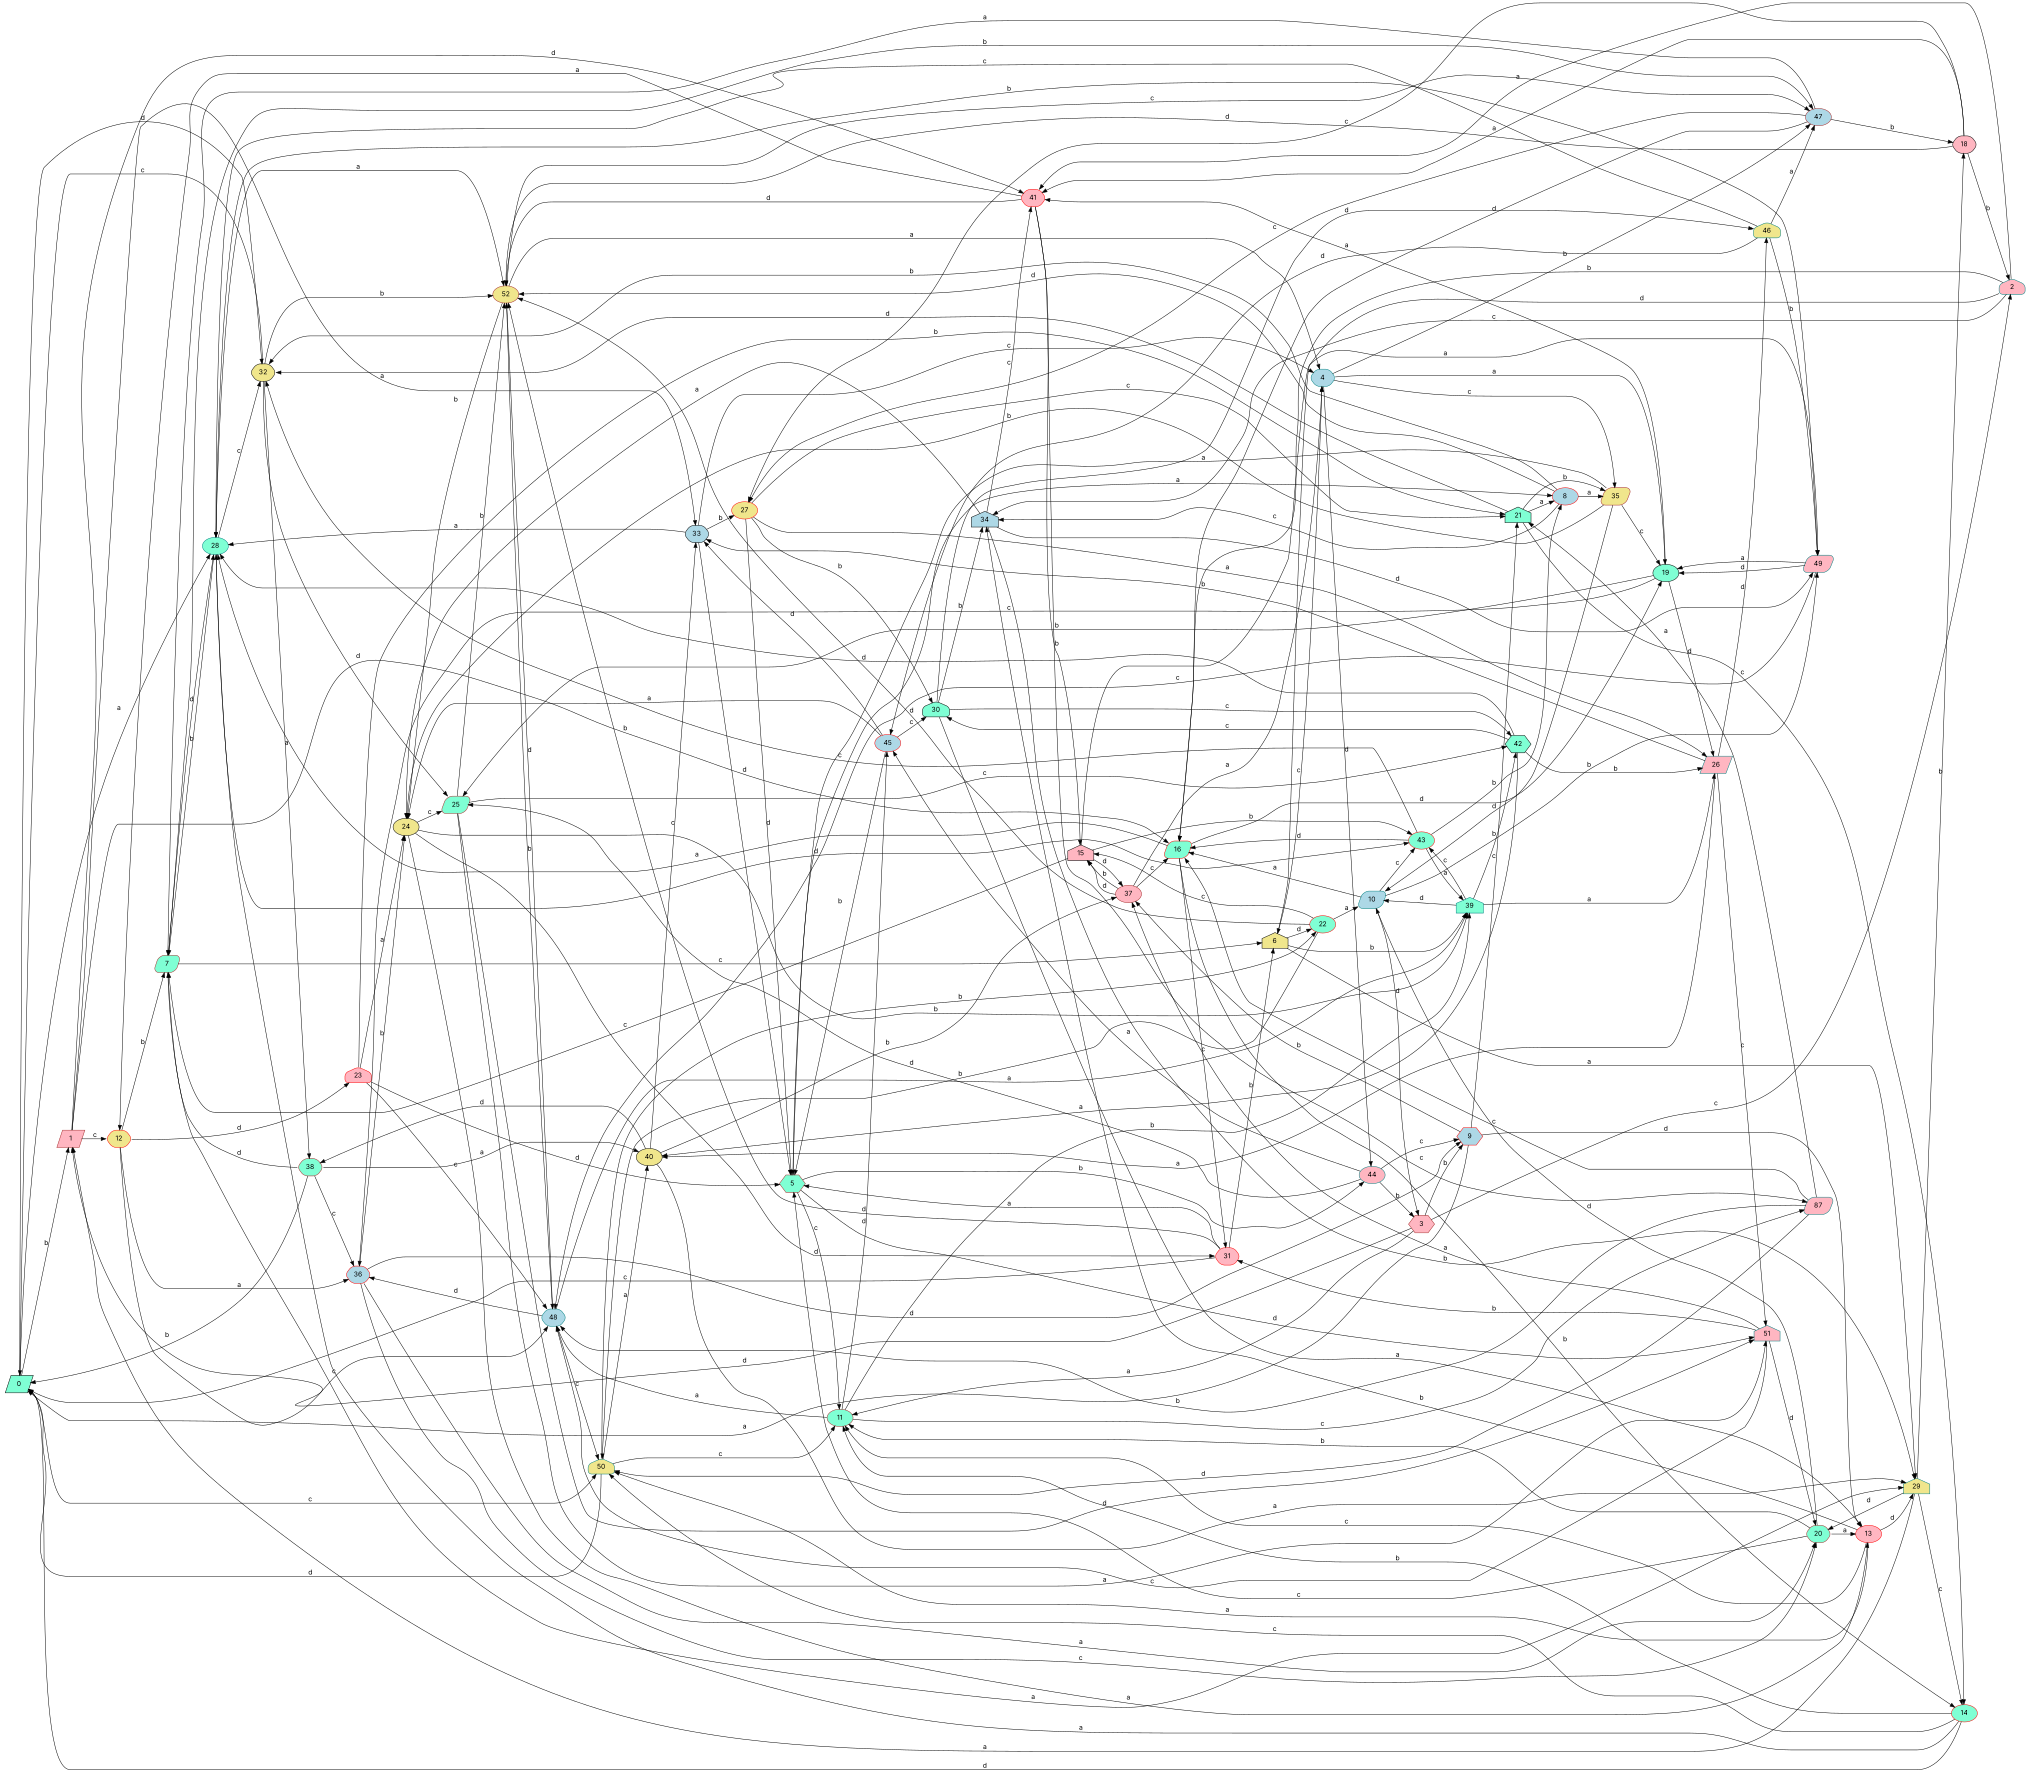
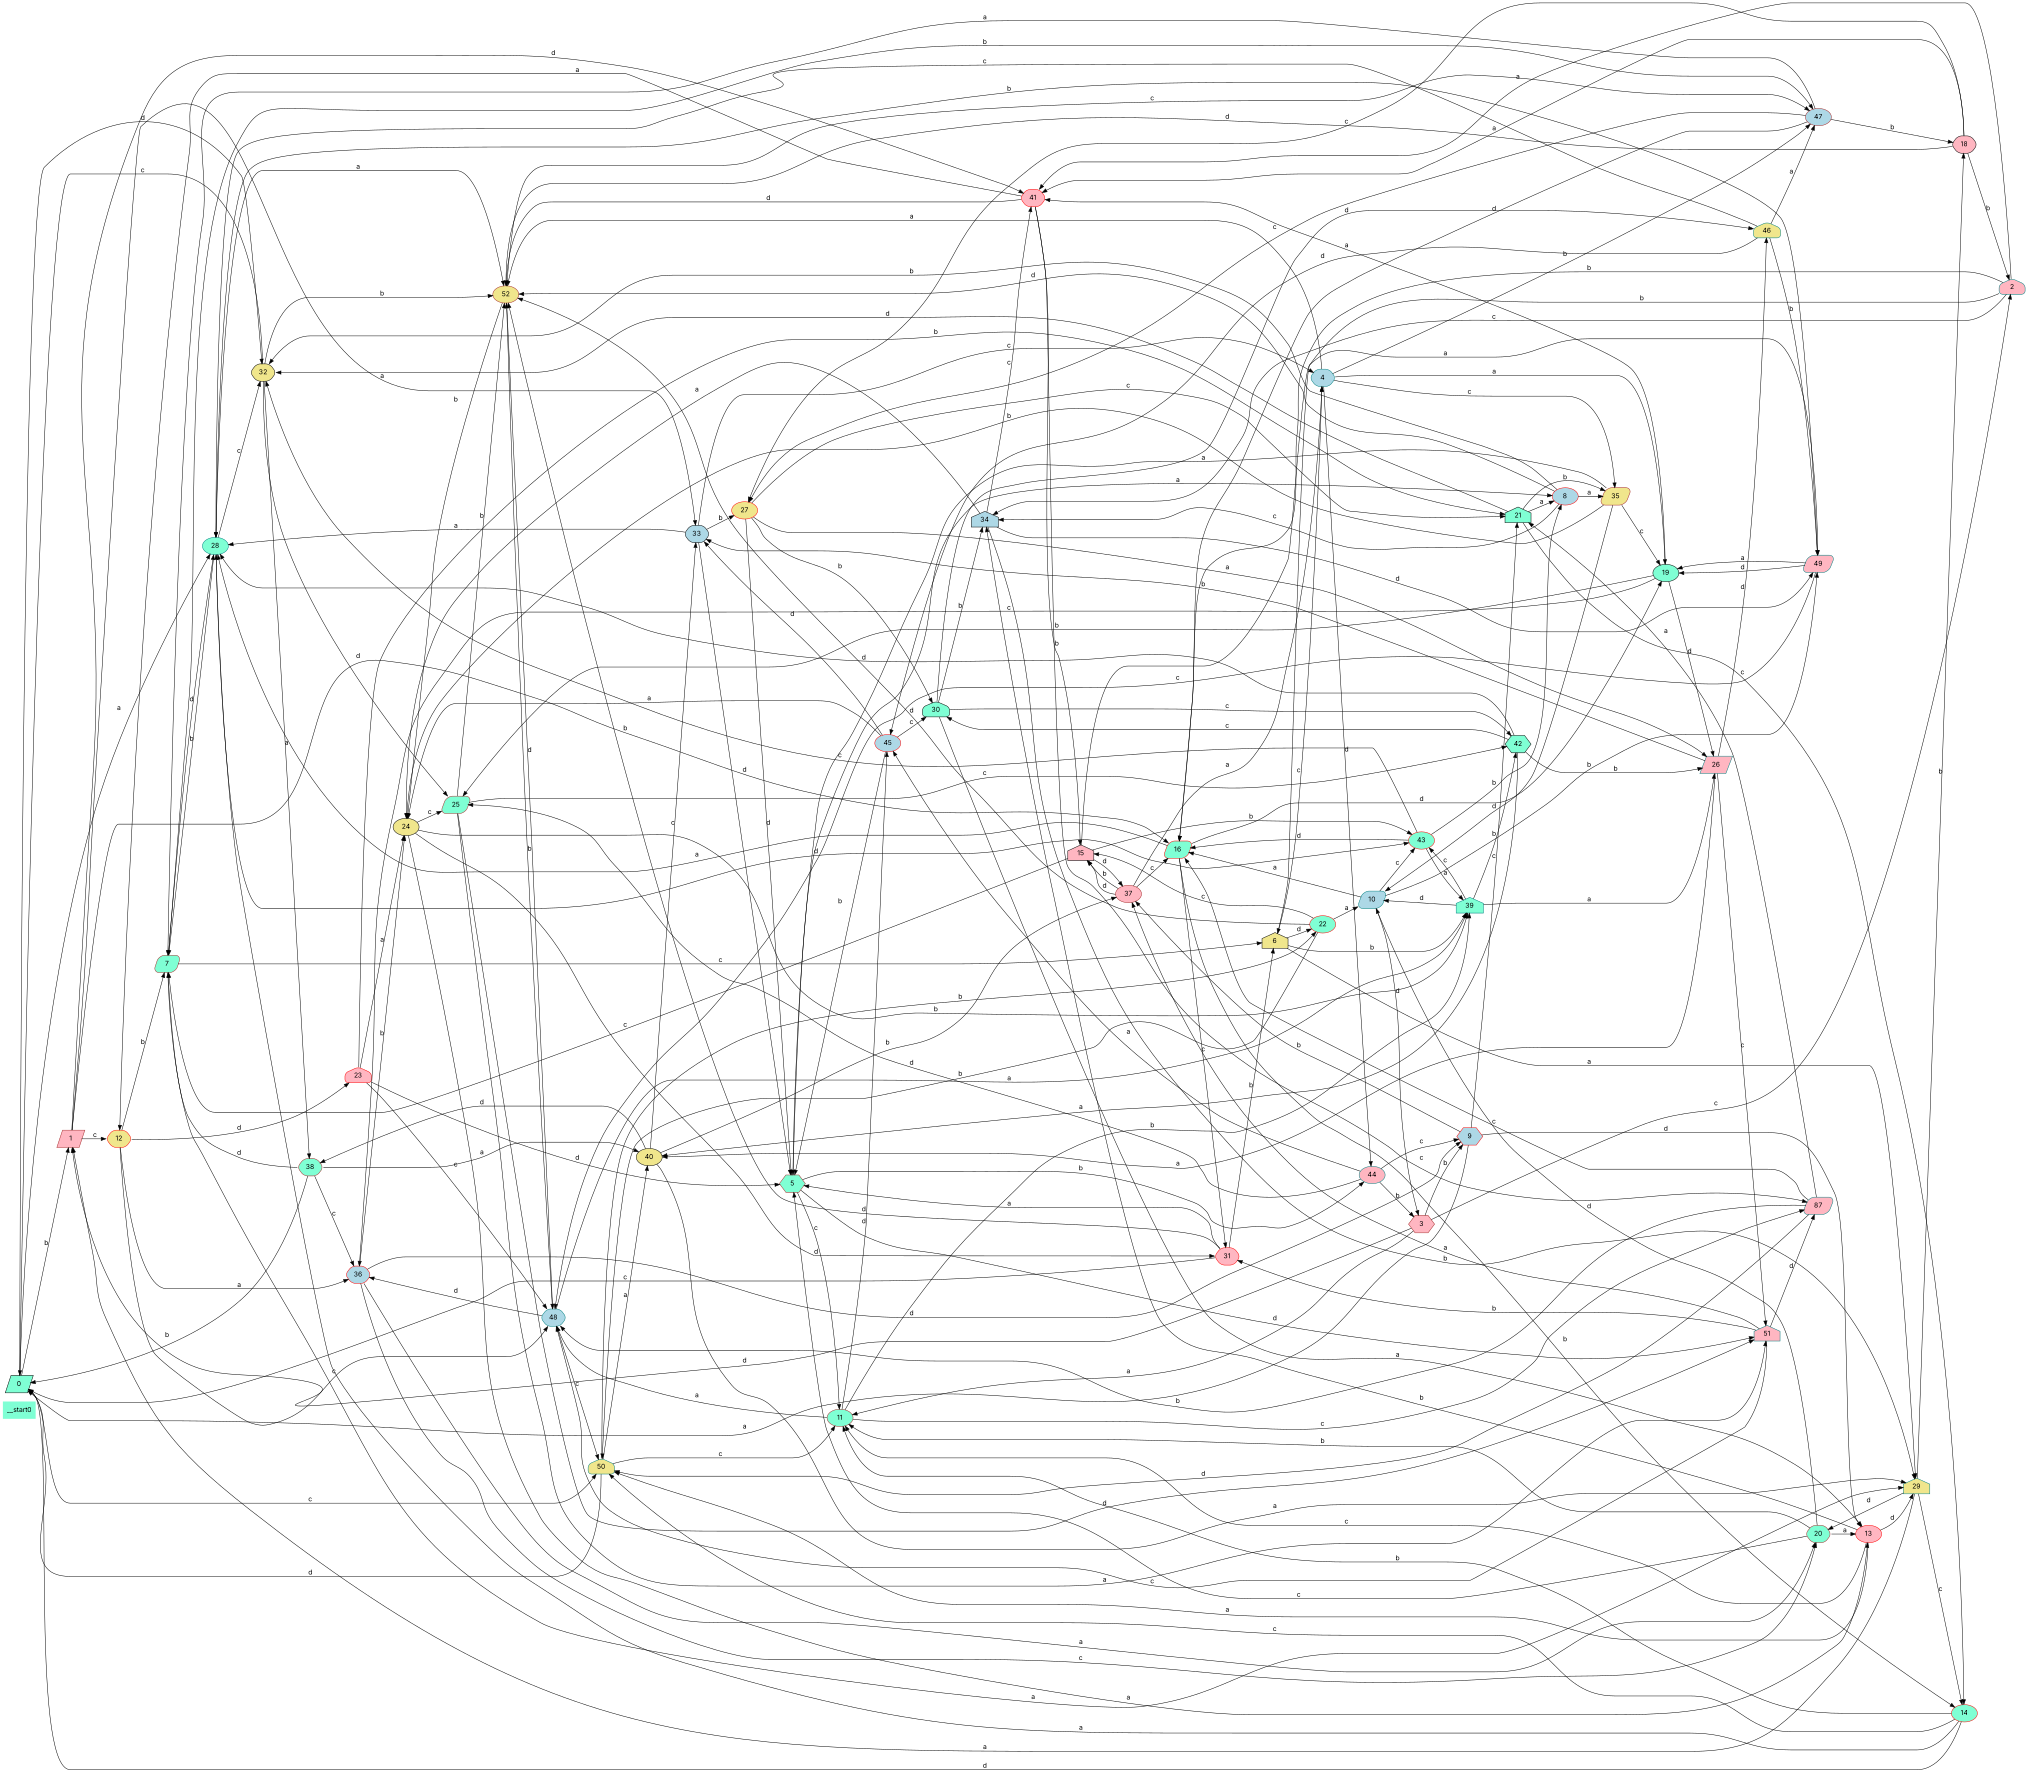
edge "52" -> "4": reversed
edge "2" -> "6": label "d" -> "b"
node "__start0": added
edge "51" -> "20": now "51" -> "87"
